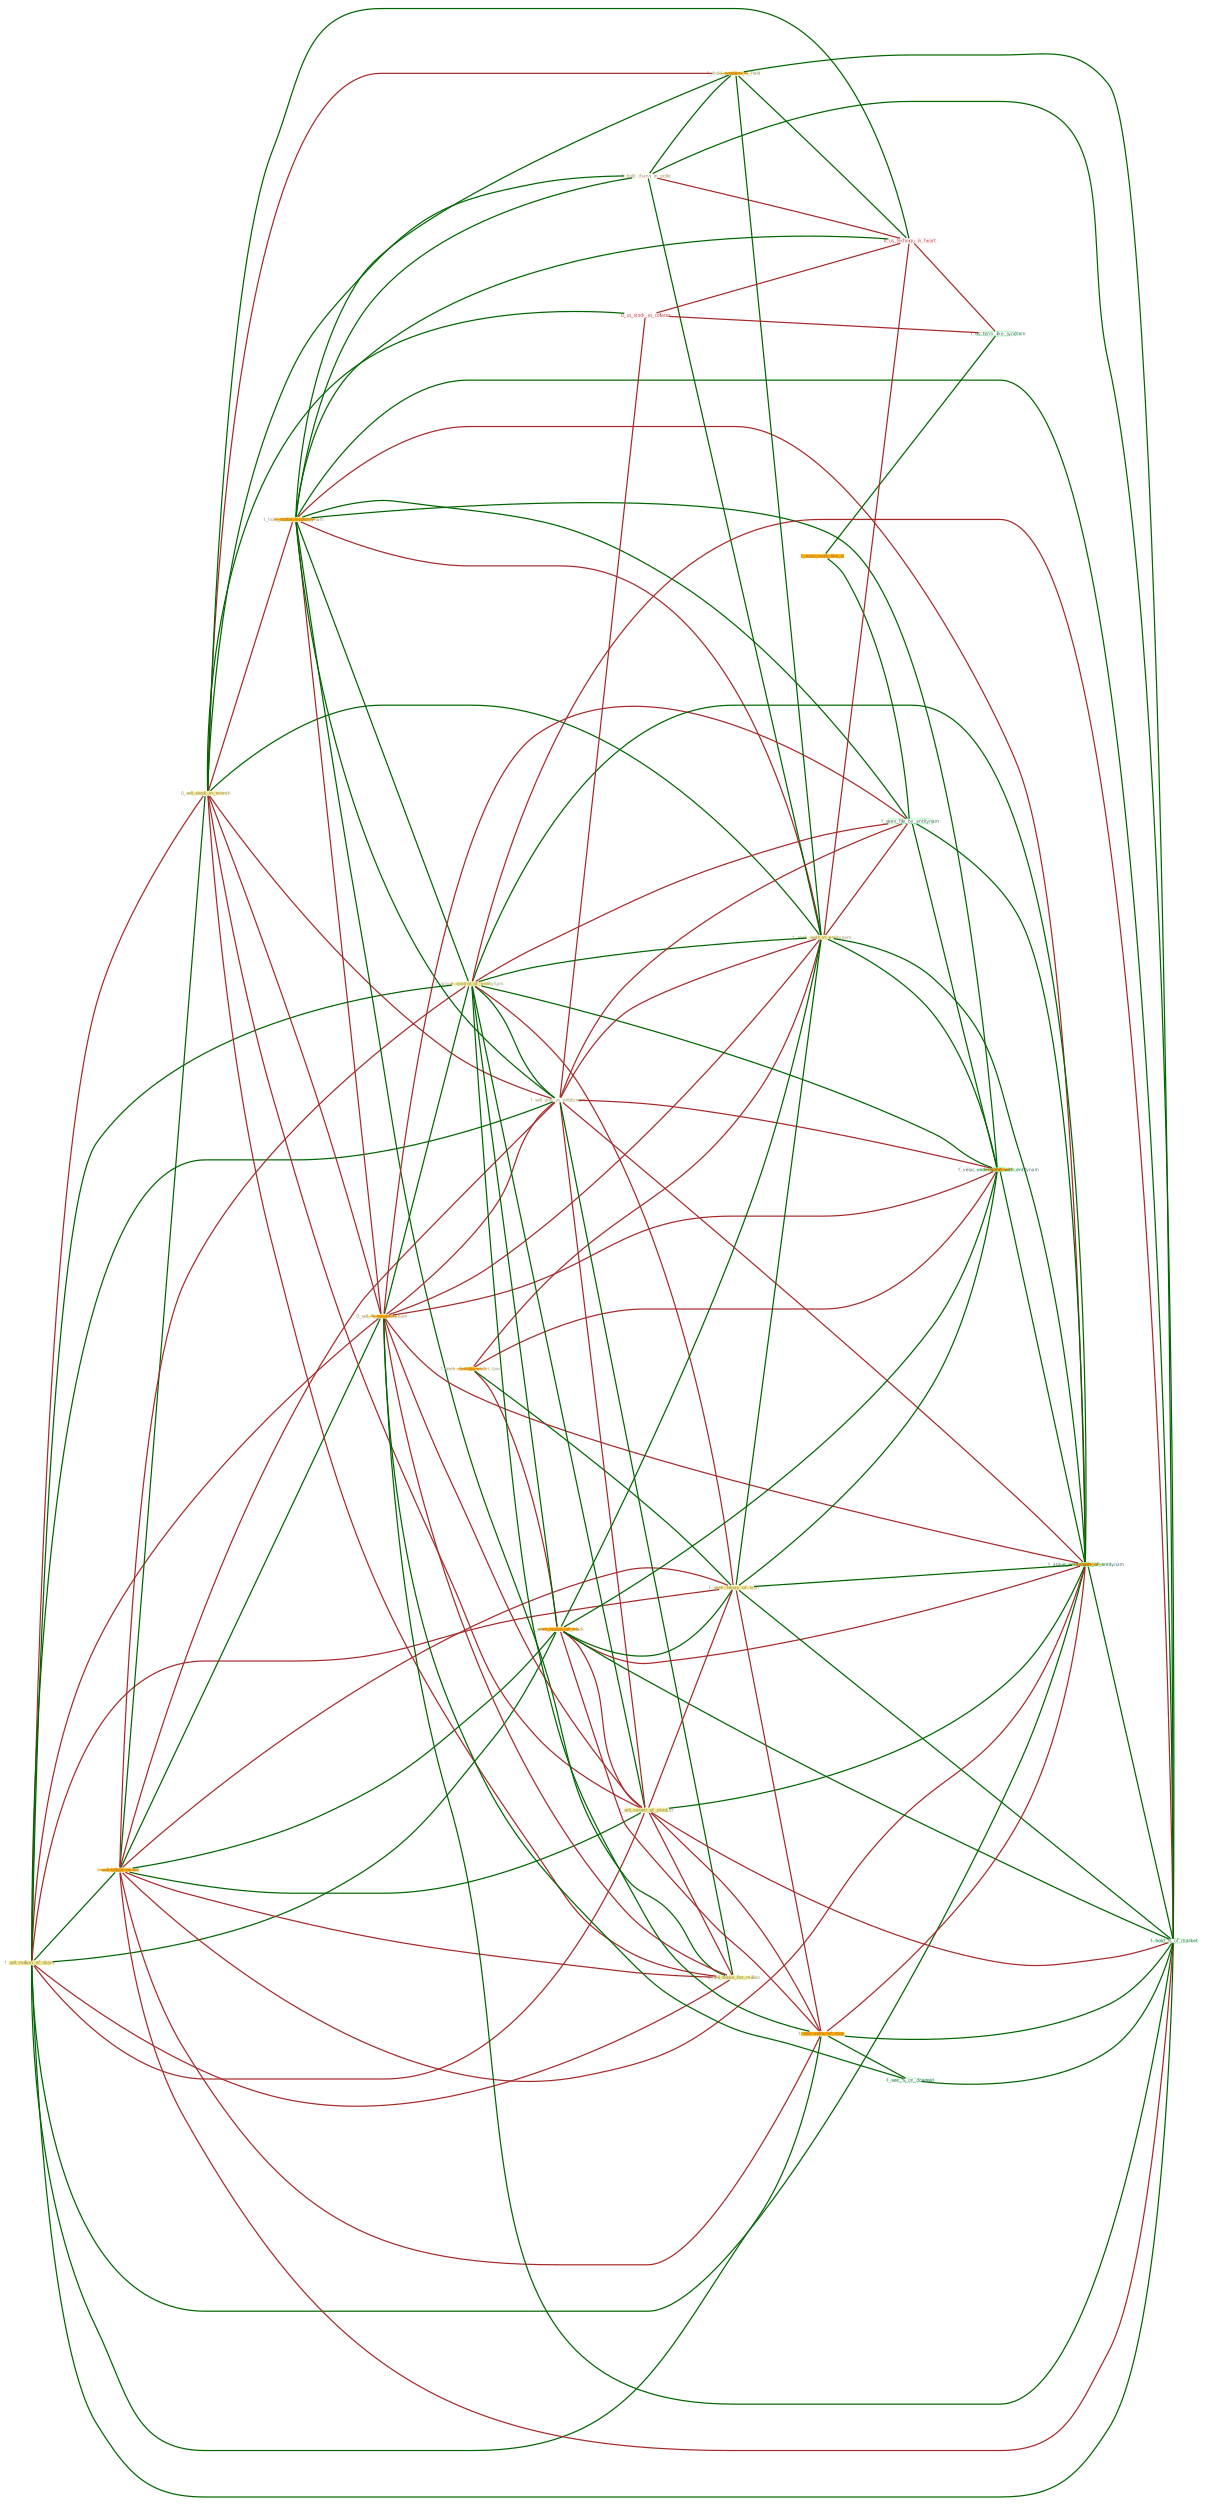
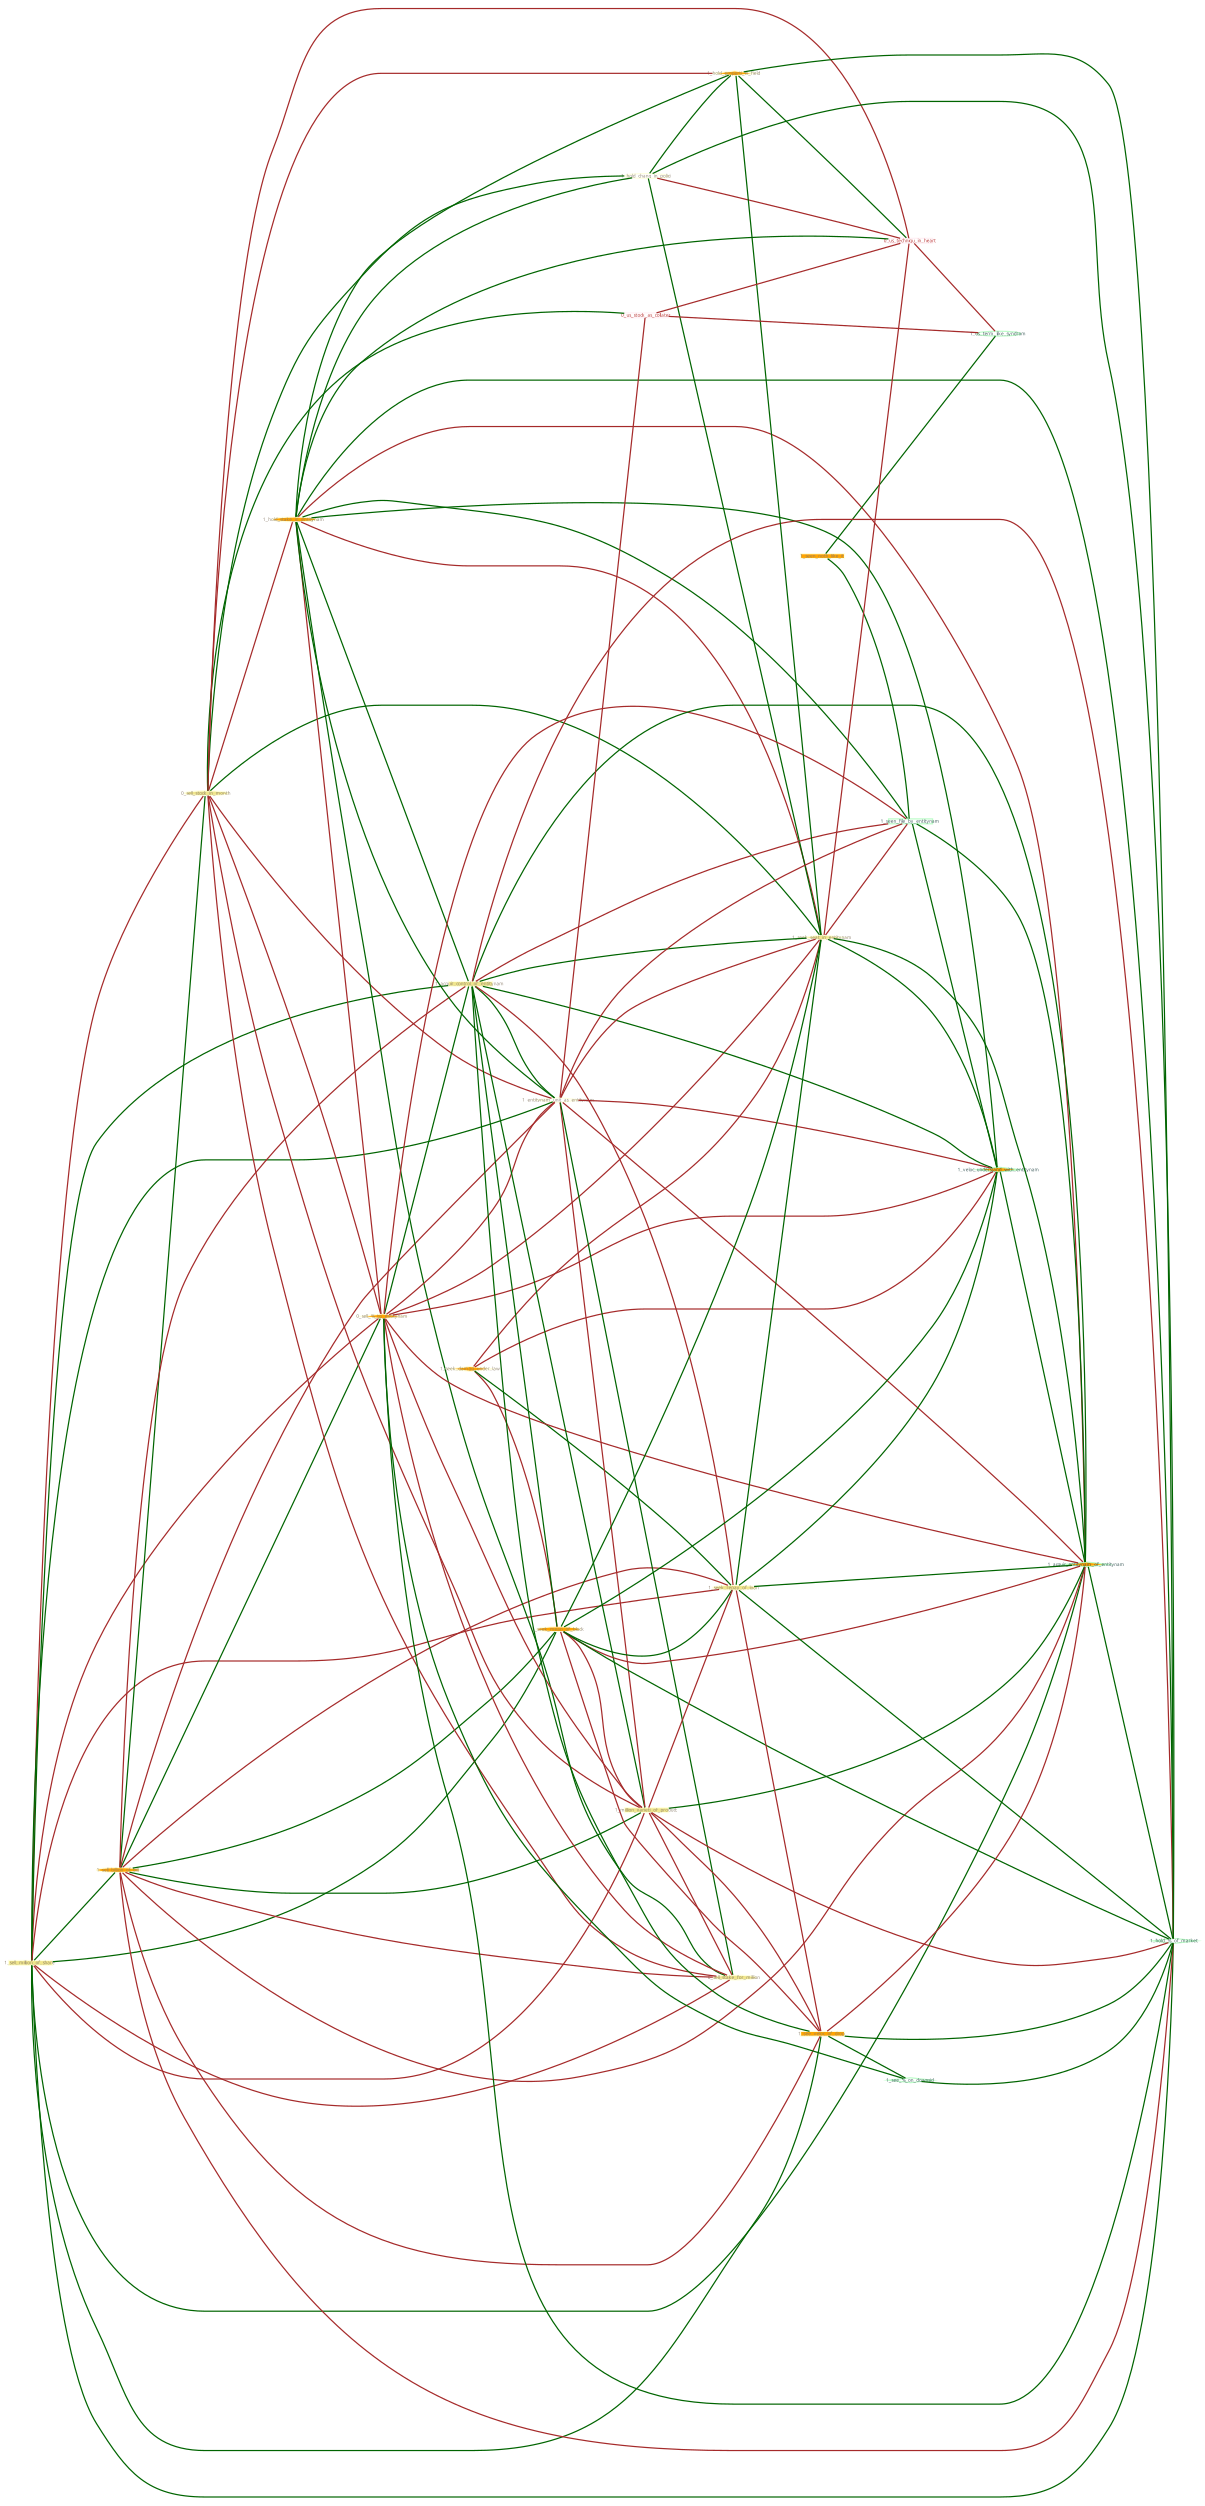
edge "0_us_techniqu_in_heart" -- "0_sell_stock_in_month": color darkgreen -> brown
node "1_acquir_control_of_entitynam": shape ellipse -> box
node "1_sell_unit_as_entitynam": label "1_sell_unit_as_entitynam" -> "1_entitynam_unit_as_entitynam"
node "1_sell_varieti_of_product": label "1_sell_varieti_of_product" -> "1_million_varieti_of_product"
